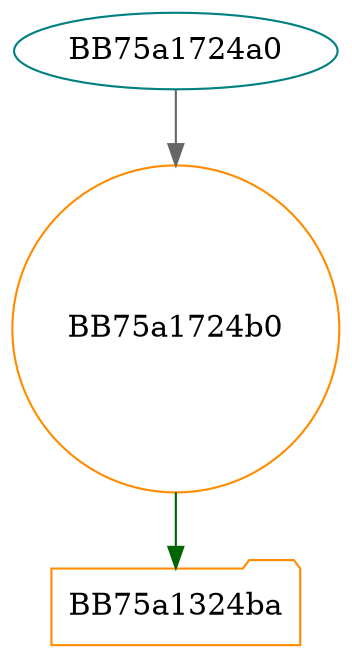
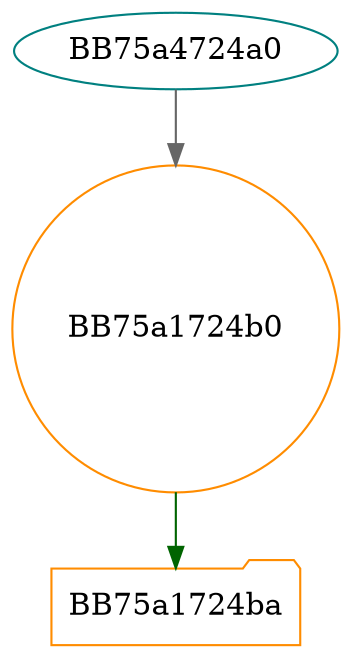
node "BB75a1724a0": label "BB75a1724a0" -> "BB75a4724a0"
node "BB75a1324ba": label "BB75a1324ba" -> "BB75a1724ba"
